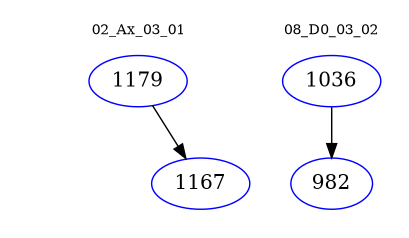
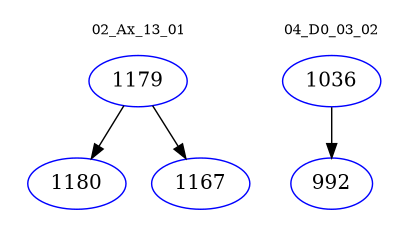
cluster "02_Ax_03_01": label "02_Ax_03_01" -> "02_Ax_13_01"
cluster "08_D0_03_02": label "08_D0_03_02" -> "04_D0_03_02"
node "1180": added
node "982": label "982" -> "992"
